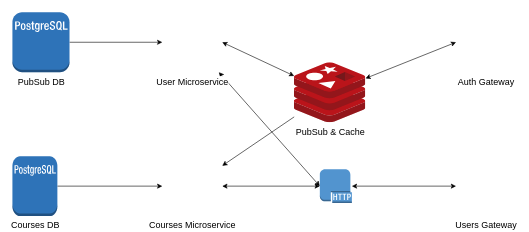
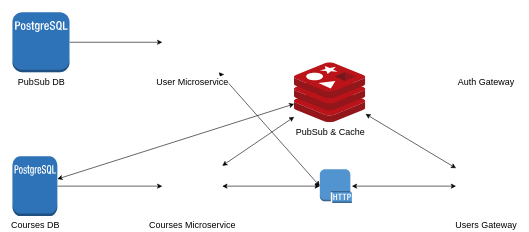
edge "User Microservice" -- "PubSub & Cache": now "Courses DB" -- "PubSub & Cache"
edge "Auth Gateway" -- "PubSub & Cache": now "Users Gateway" -- "PubSub & Cache"
edge "PubSub & Cache" -> "Courses Microservice": arrowhead none -> classic
